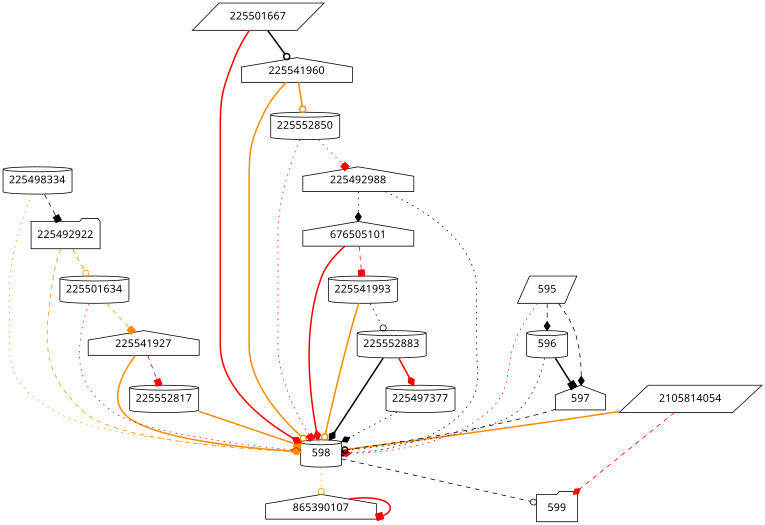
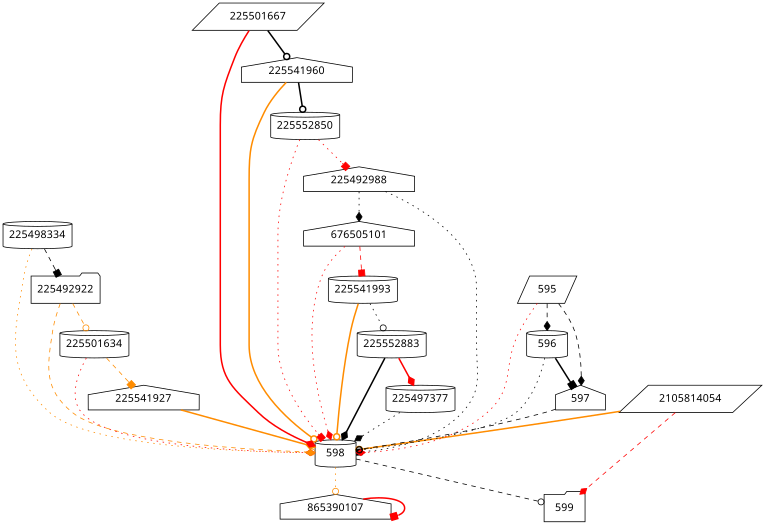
edge "225541960" -> "225552850": color darkorange -> black
edge "676505101" -> "598": style bold -> dotted
node "225552817": removed
